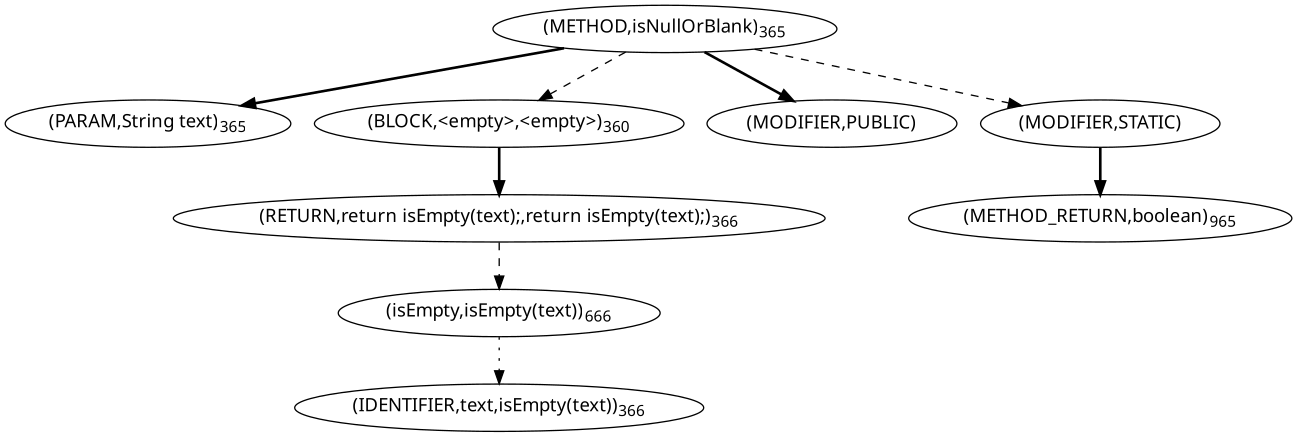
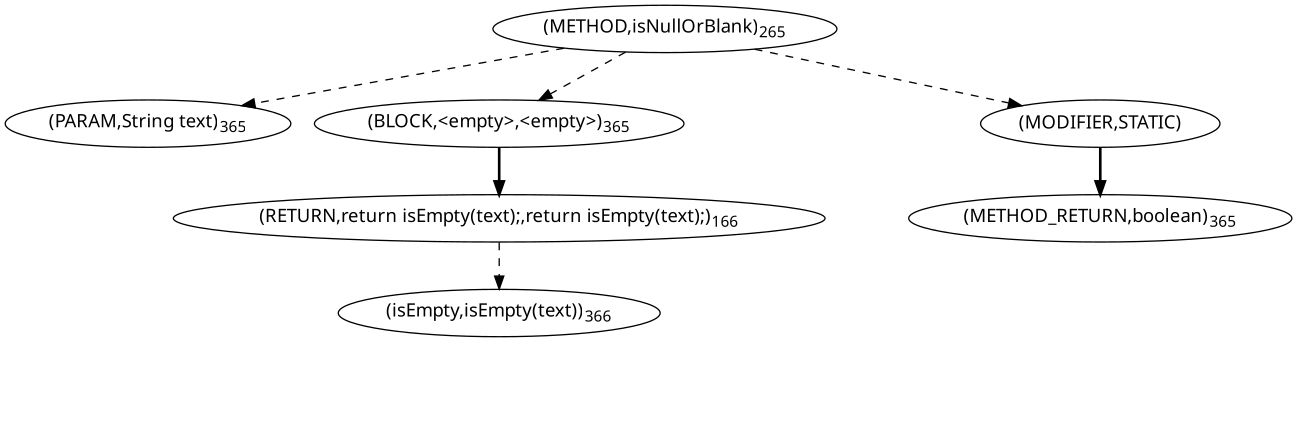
node "(METHOD,isNullOrBlank)": text "365" -> "265"
edge "(METHOD,isNullOrBlank)" -> "(PARAM,String text)": style bold -> dashed
node "(BLOCK,<empty>,<empty>)": text "360" -> "365"
node "(MODIFIER,PUBLIC)": removed
node "(RETURN,return isEmpty(text);,return isEmpty(text);)": text "366" -> "166"
node "(METHOD_RETURN,boolean)": text "965" -> "365"
node "(isEmpty,isEmpty(text))": text "666" -> "366"
node "(IDENTIFIER,text,isEmpty(text))": removed
